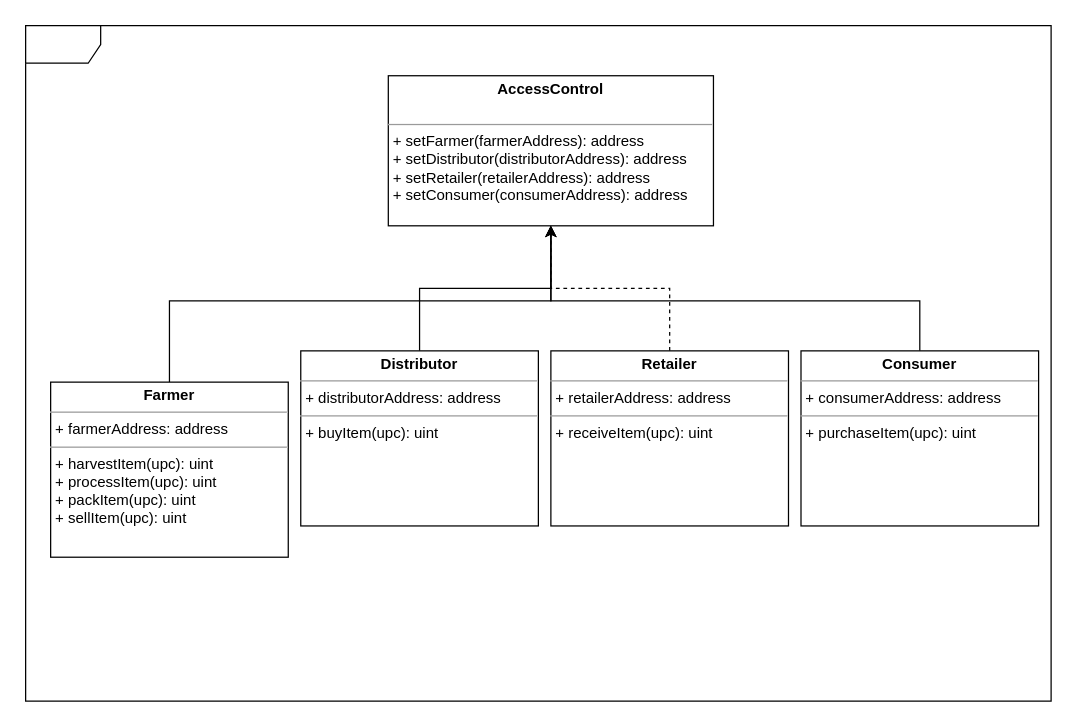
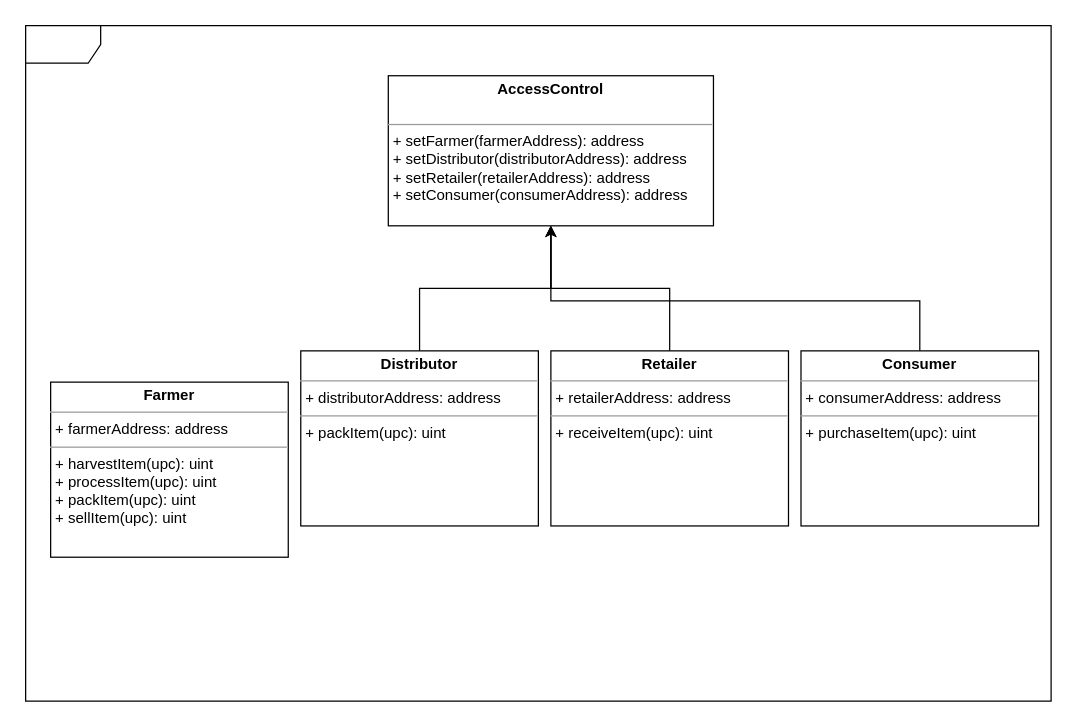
edge "Retailer + retailerAddress: address + receiveItem(upc): uint" -> "AccessControl + setFarmer(farmerAddress): address + setDistributor(distributorAddress): address + setRetailer(retailerAddress): address + setConsumer(consumerAddress): address": style dashed -> solid
edge "Farmer + farmerAddress: address + harvestItem(upc): uint + processItem(upc): uint + packItem(upc): uint + sellItem(upc): uint" -> "AccessControl + setFarmer(farmerAddress): address + setDistributor(distributorAddress): address + setRetailer(retailerAddress): address + setConsumer(consumerAddress): address": removed
node "Distributor + distributorAddress: address + buyItem(upc): uint": label "Distributor + distributorAddress: address + buyItem(upc): uint" -> "Distributor + distributorAddress: address + packItem(upc): uint"
